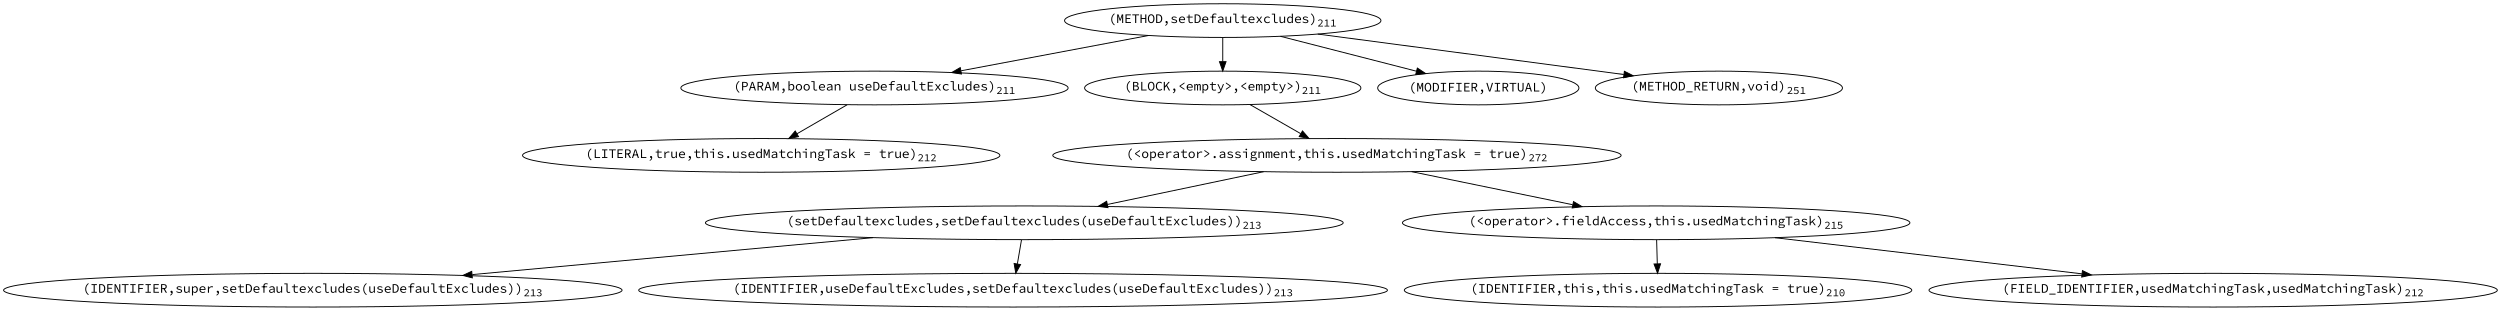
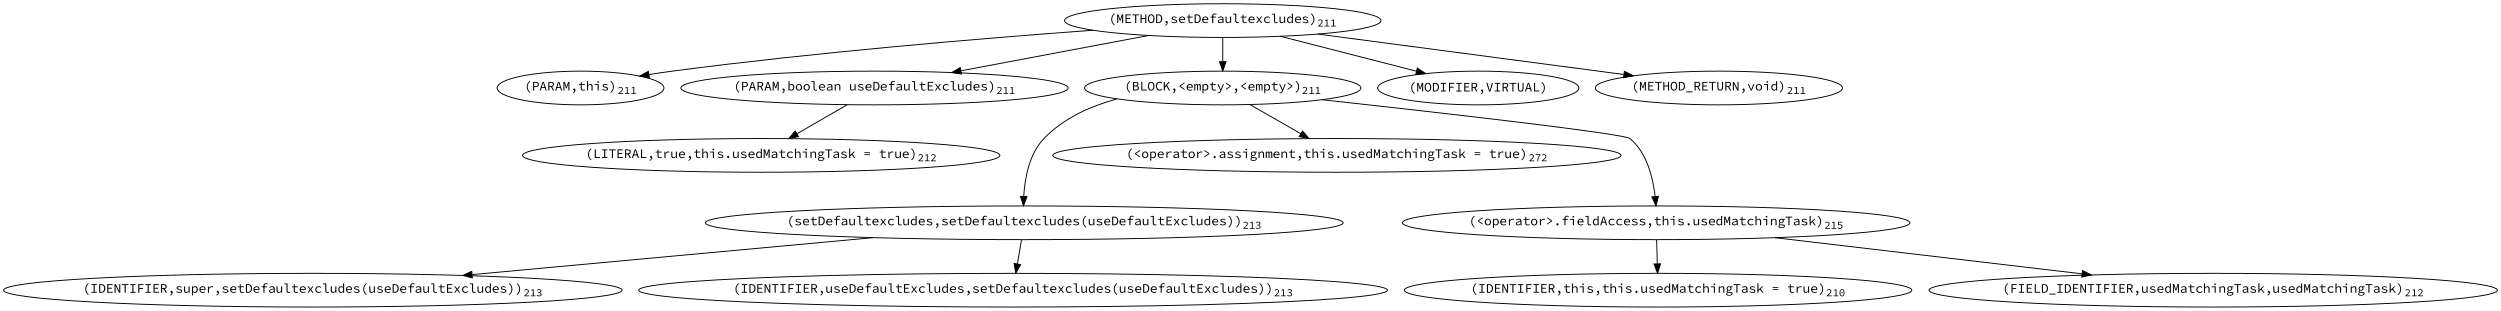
node "(METHOD_RETURN,void)": text "251" -> "211"
node "(PARAM,this)": added
edge "(<operator>.assignment,this.usedMatchingTask = true)" -> "(setDefaultexcludes,setDefaultexcludes(useDefaultExcludes))": now "(BLOCK,<empty>,<empty>)" -> "(setDefaultexcludes,setDefaultexcludes(useDefaultExcludes))"
edge "(<operator>.assignment,this.usedMatchingTask = true)" -> "(<operator>.fieldAccess,this.usedMatchingTask)": now "(BLOCK,<empty>,<empty>)" -> "(<operator>.fieldAccess,this.usedMatchingTask)"
